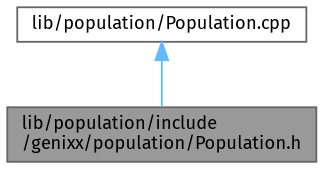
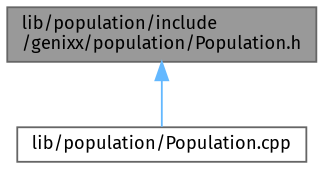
edge "lib/population/include /genixx/population/Population.h" -> "lib/population/Population.cpp": reversed
